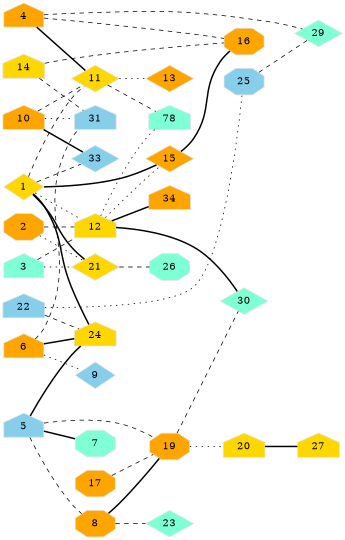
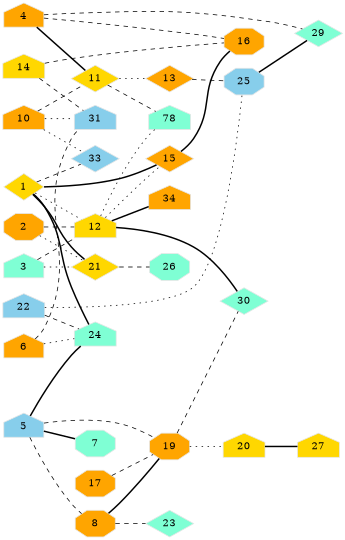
edge "29" -- "25": style dashed -> bold
edge "13" -- "25": added
edge "11" -- "1": removed
edge "10" -- "33": style bold -> dotted
node "24": fillcolor gold -> aquamarine
edge "24" -- "6": style bold -> dotted
node "9": removed
